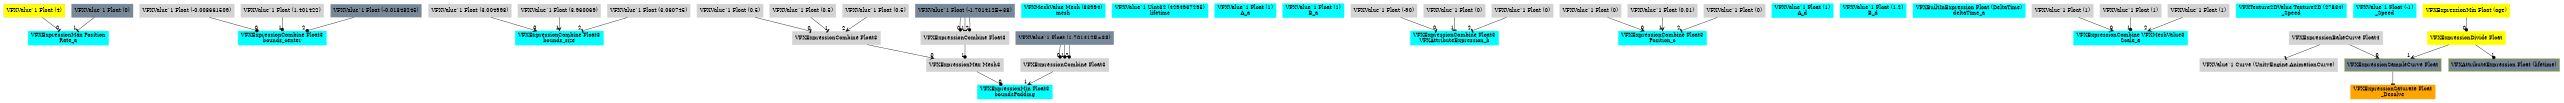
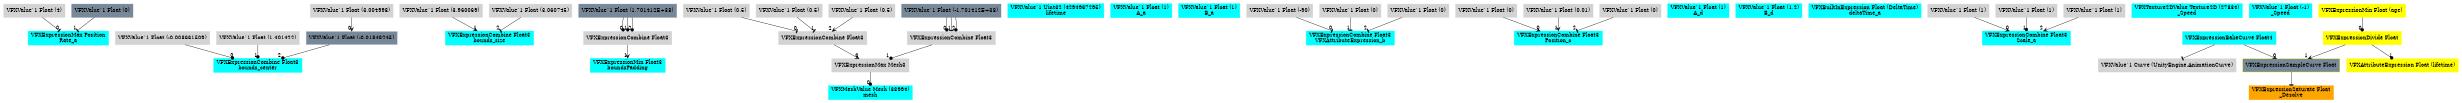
node "VFXValue`1 Float (4)": fillcolor yellow -> lightgray
edge "VFXValue`1 Float (3,004998)" -> "VFXExpressionCombine Float3 bounds_size": now "VFXValue`1 Float (3,004998)" -> "VFXValue`1 Float (-0,01848245)"
node "VFXExpressionCombine VFXMeshValue3 Scale_a": label "VFXExpressionCombine VFXMeshValue3 Scale_a" -> "VFXExpressionCombine Float3 Scale_a"
node "VFXExpressionBakeCurve Float4": fillcolor lightgray -> cyan
node "VFXAttributeExpression Float (lifetime)": fillcolor lightslategray -> yellow
edge "VFXExpressionMax Mesh3" -> "VFXExpressionMin Float3 boundsPadding": now "VFXExpressionMax Mesh3" -> "VFXMeshValue Mesh (33994) mesh"
